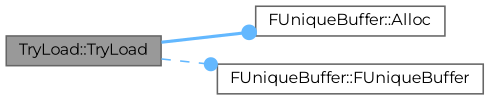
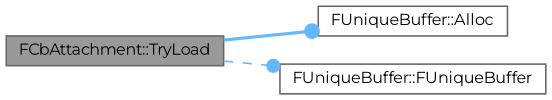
node "TryLoad::TryLoad": label "TryLoad::TryLoad" -> "FCbAttachment::TryLoad"
